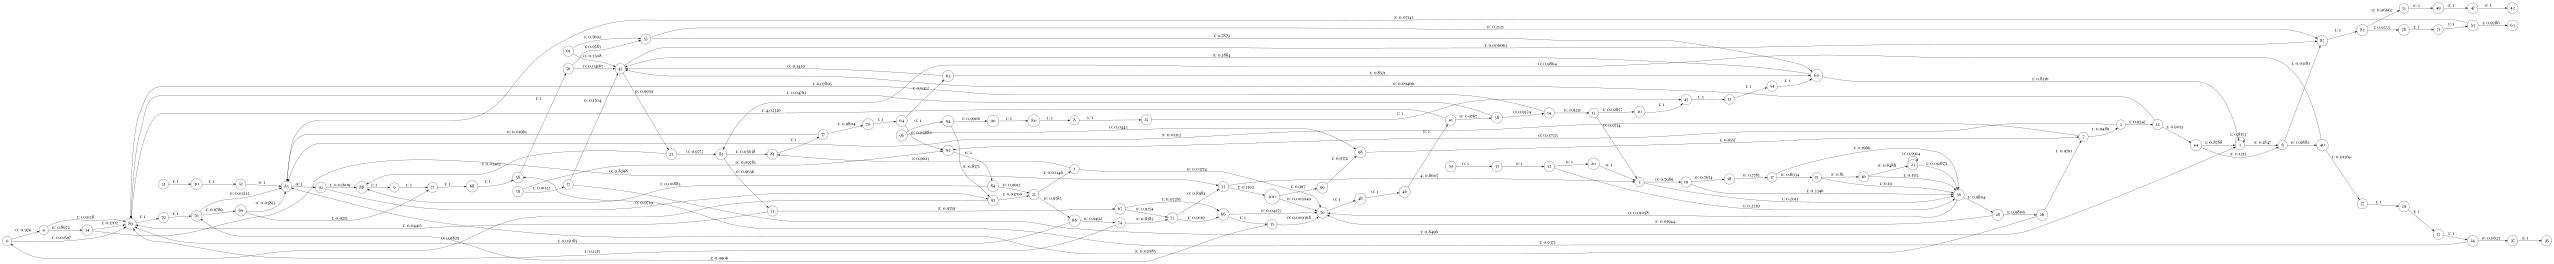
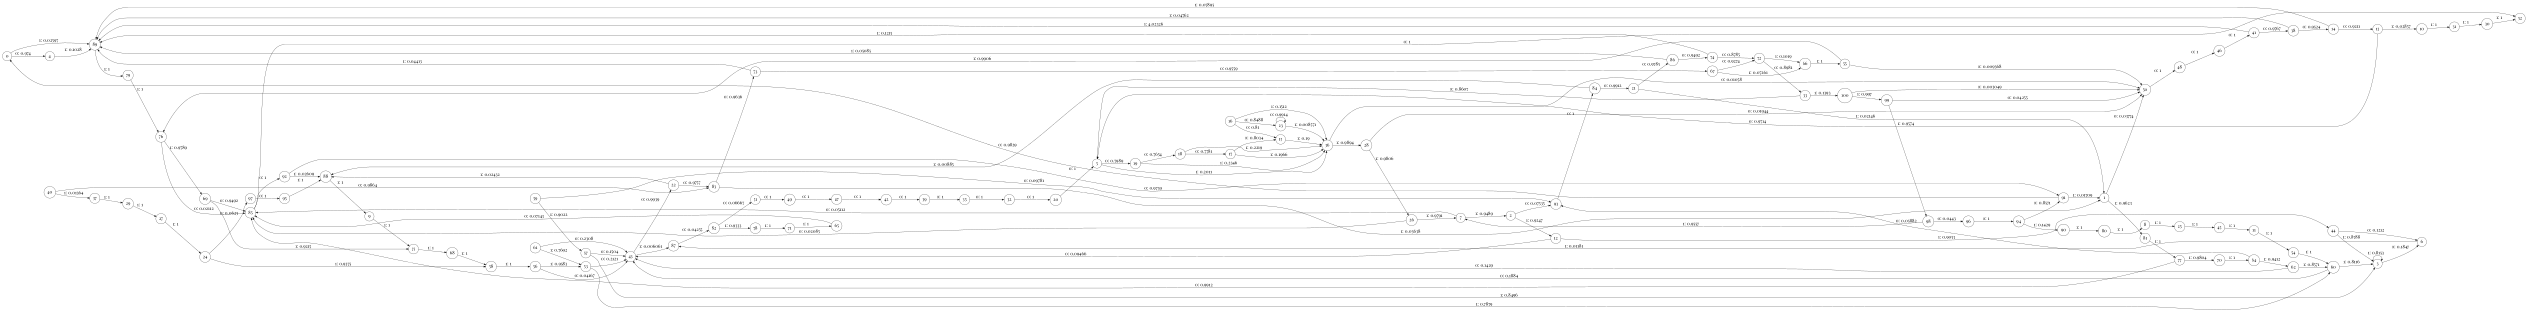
node "63": removed
edge "53" -> "87": now "53" -> "43"
edge "87" -> "82": label "1: 1        " -> "0: 0.04255  "
edge "10" -> "45": now "10" -> "31"
edge "94" -> "90": label "1: 0.9906   " -> "1: 0.1429   "
edge "96" -> "98": reversed
edge "77" -> "85": label "0: 0.01961  " -> "0: 0.9912   "
edge "6" -> "40": removed, label "0: 0.9882"
edge "83" -> "81": now "83" -> "1"
edge "33" -> "5": label "4: 0.8607   " -> "0: 0.8607   "
edge "15" -> "16": reversed
edge "52" -> "85": reversed
edge "95" -> "88": added, label "1: 1"
edge "91" -> "21": now "91" -> "1"
edge "42" -> "39": added, label "0: 1"
edge "69" -> "85": label "0: 0.07855  " -> "0: 0.9492   "
edge "32" -> "36": now "18" -> "36"
edge "66" -> "50": now "99" -> "50"
node "34": removed
